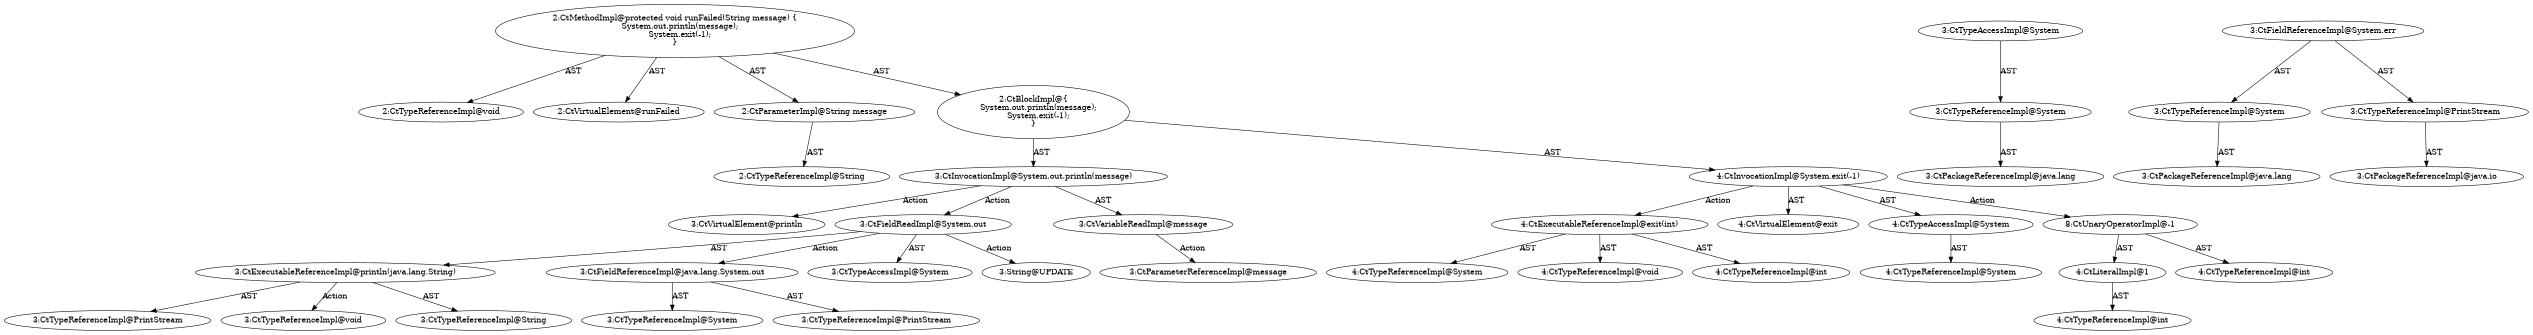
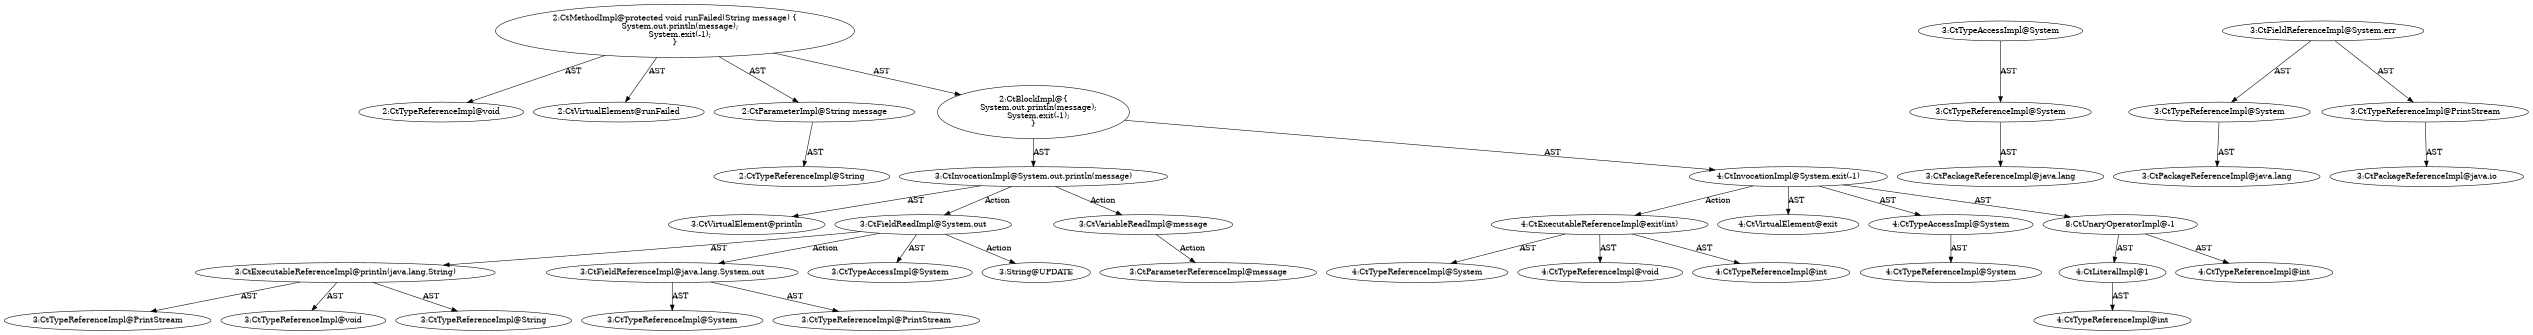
edge "3:CtInvocationImpl@System.out.println(message)" -> "3:CtVirtualElement@println": label "Action" -> "AST"
edge "3:CtInvocationImpl@System.out.println(message)" -> "3:CtVariableReadImpl@message": label "AST" -> "Action"
edge "4:CtInvocationImpl@System.exit(-1)" -> "8:CtUnaryOperatorImpl@-1": label "Action" -> "AST"
edge "3:CtExecutableReferenceImpl@println(java.lang.String)" -> "3:CtTypeReferenceImpl@void": label "Action" -> "AST"
